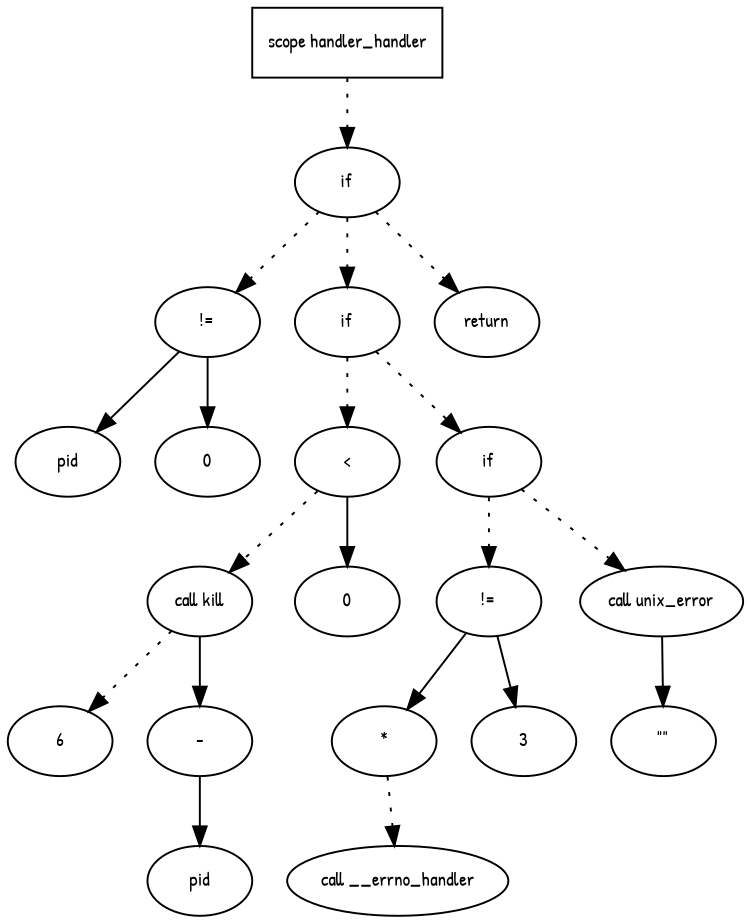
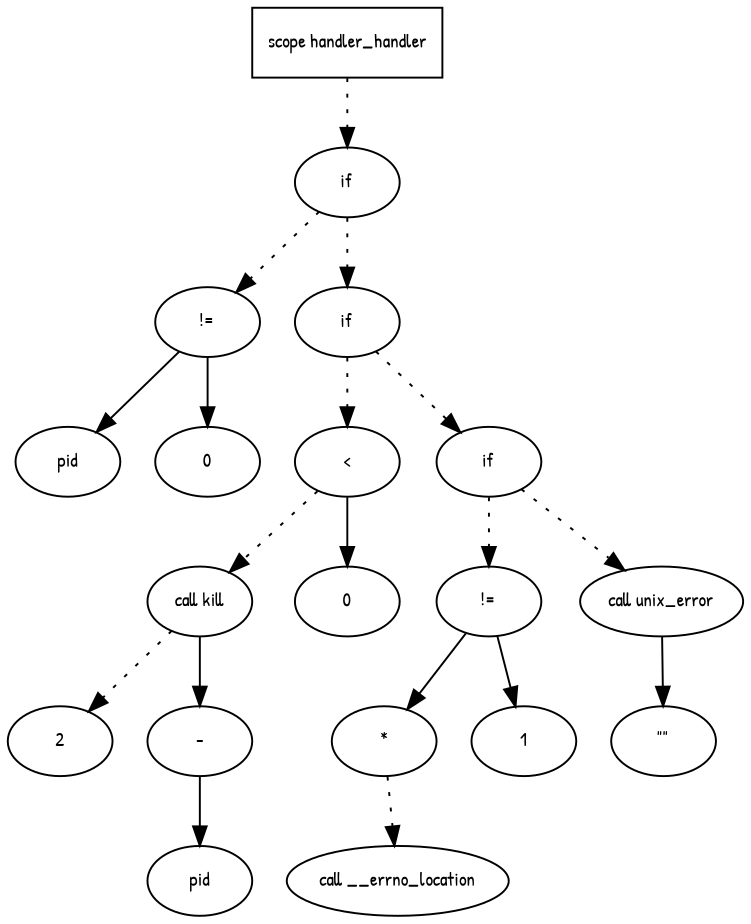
node "return": removed
node "6": label "6" -> "2"
node "3": label "3" -> "1"
node "call __errno_handler": label "call __errno_handler" -> "call __errno_location"
